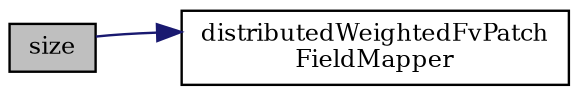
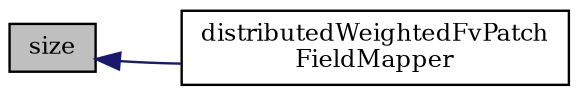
edge "size" -> "distributedWeightedFvPatch FieldMapper": reversed
